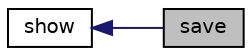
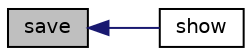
edge "save" -> "show": reversed
